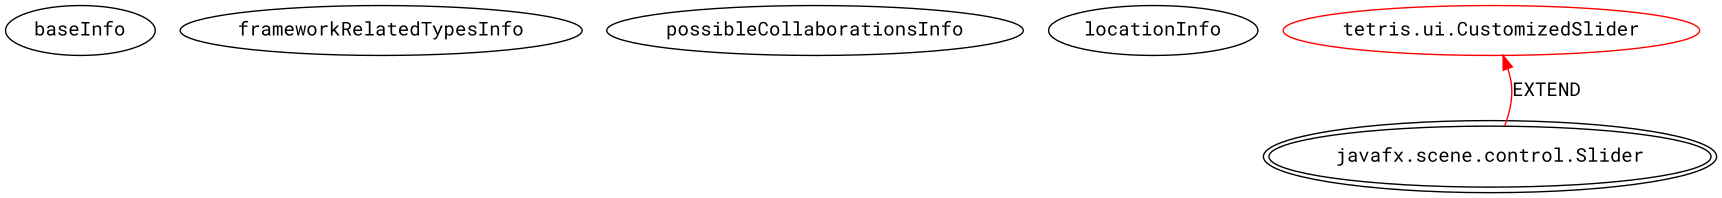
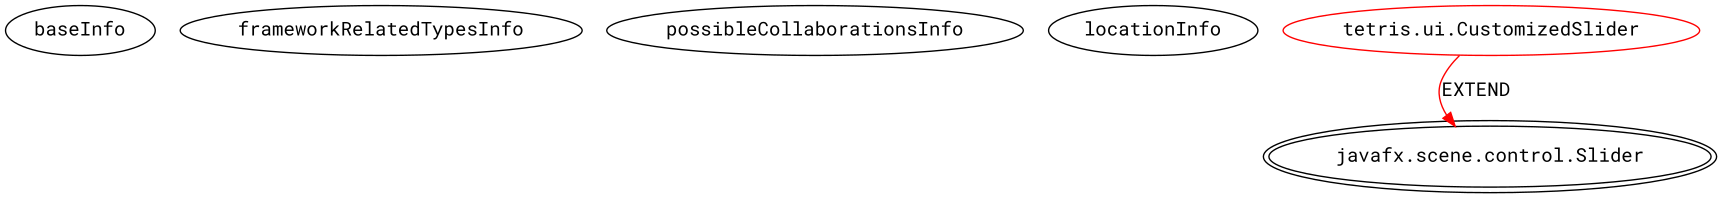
edge "javafx.scene.control.Slider" -> "tetris.ui.CustomizedSlider": reversed
